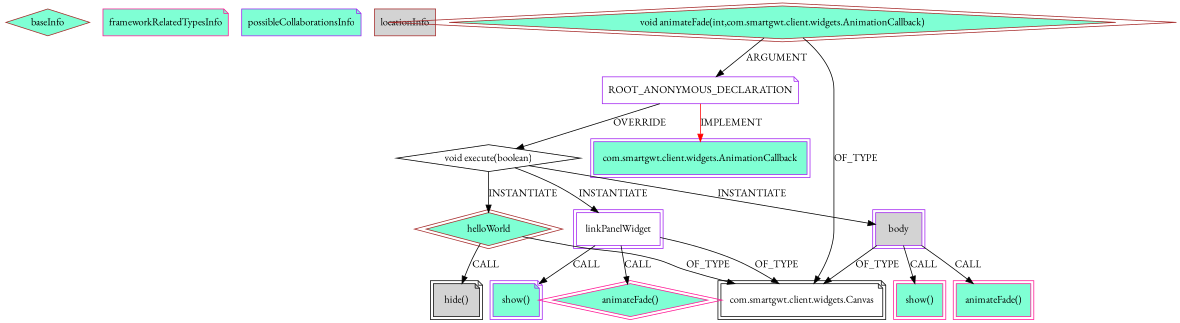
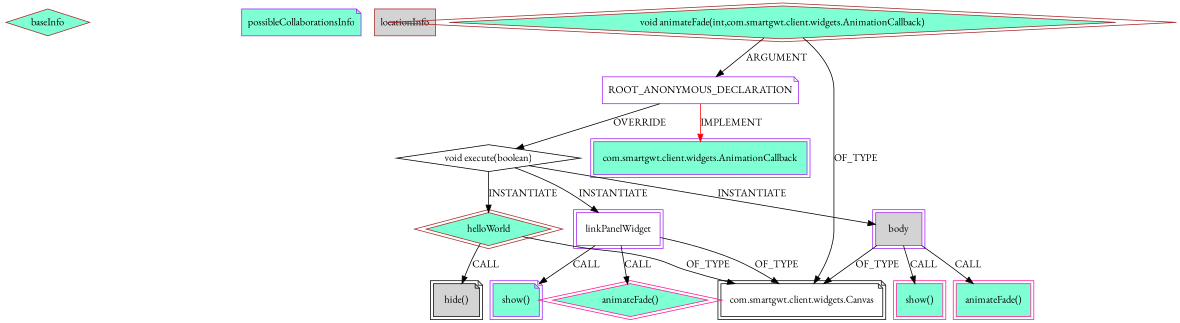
node "frameworkRelatedTypesInfo": removed
